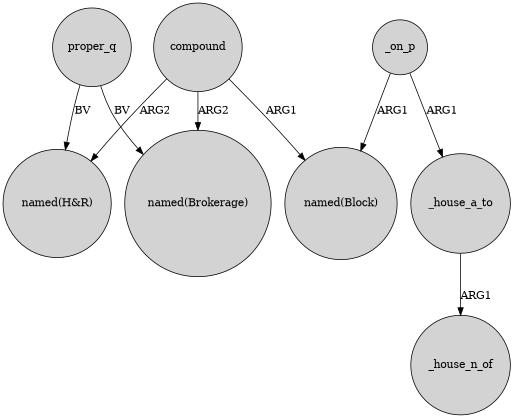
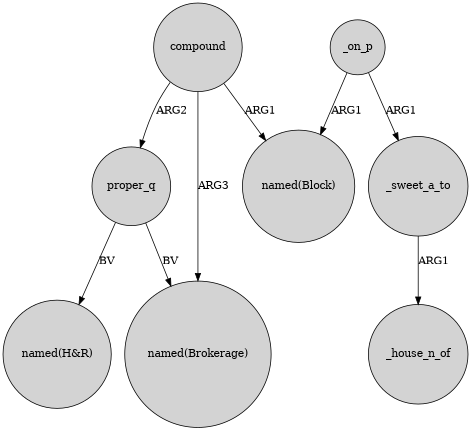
edge "compound" -> "named(Brokerage)": label "ARG2" -> "ARG3"
edge "compound" -> "named(H&R)": now "compound" -> "proper_q"
node "_house_a_to": label "_house_a_to" -> "_sweet_a_to"
